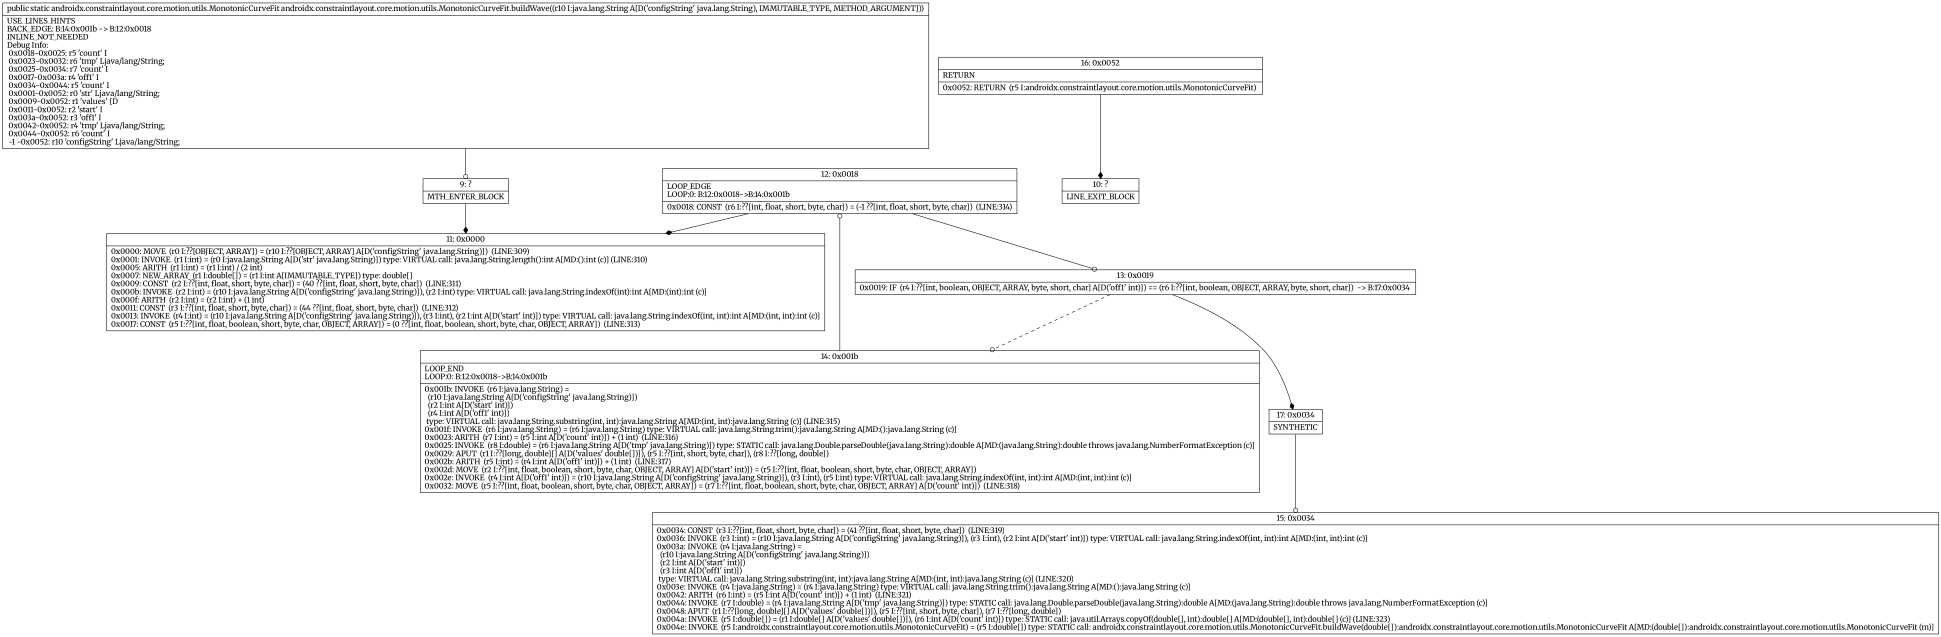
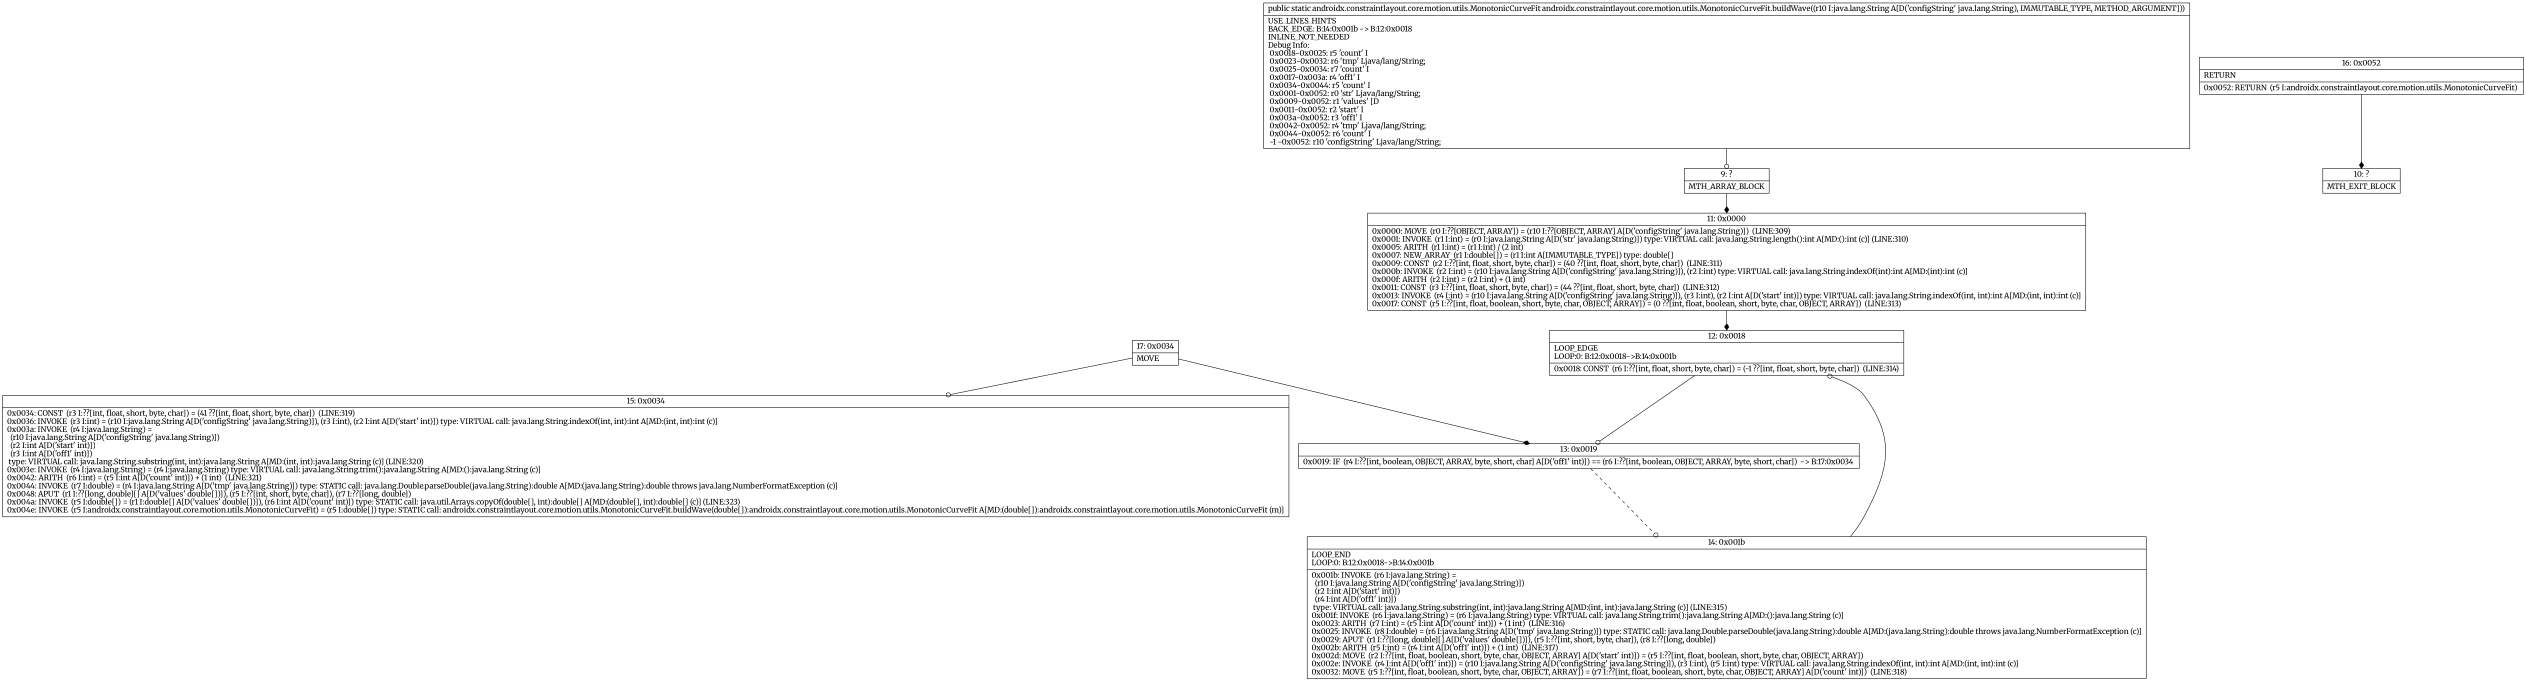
node "9: ?": text "MTH_ENTER_BLOCK" -> "MTH_ARRAY_BLOCK"
node "10: ?": text "LINE_EXIT_BLOCK" -> "MTH_EXIT_BLOCK"
edge "12: 0x0018" -> "11: 0x0000": reversed
edge "13: 0x0019" -> "17: 0x0034": reversed
node "17: 0x0034": text "SYNTHETIC" -> "MOVE"
